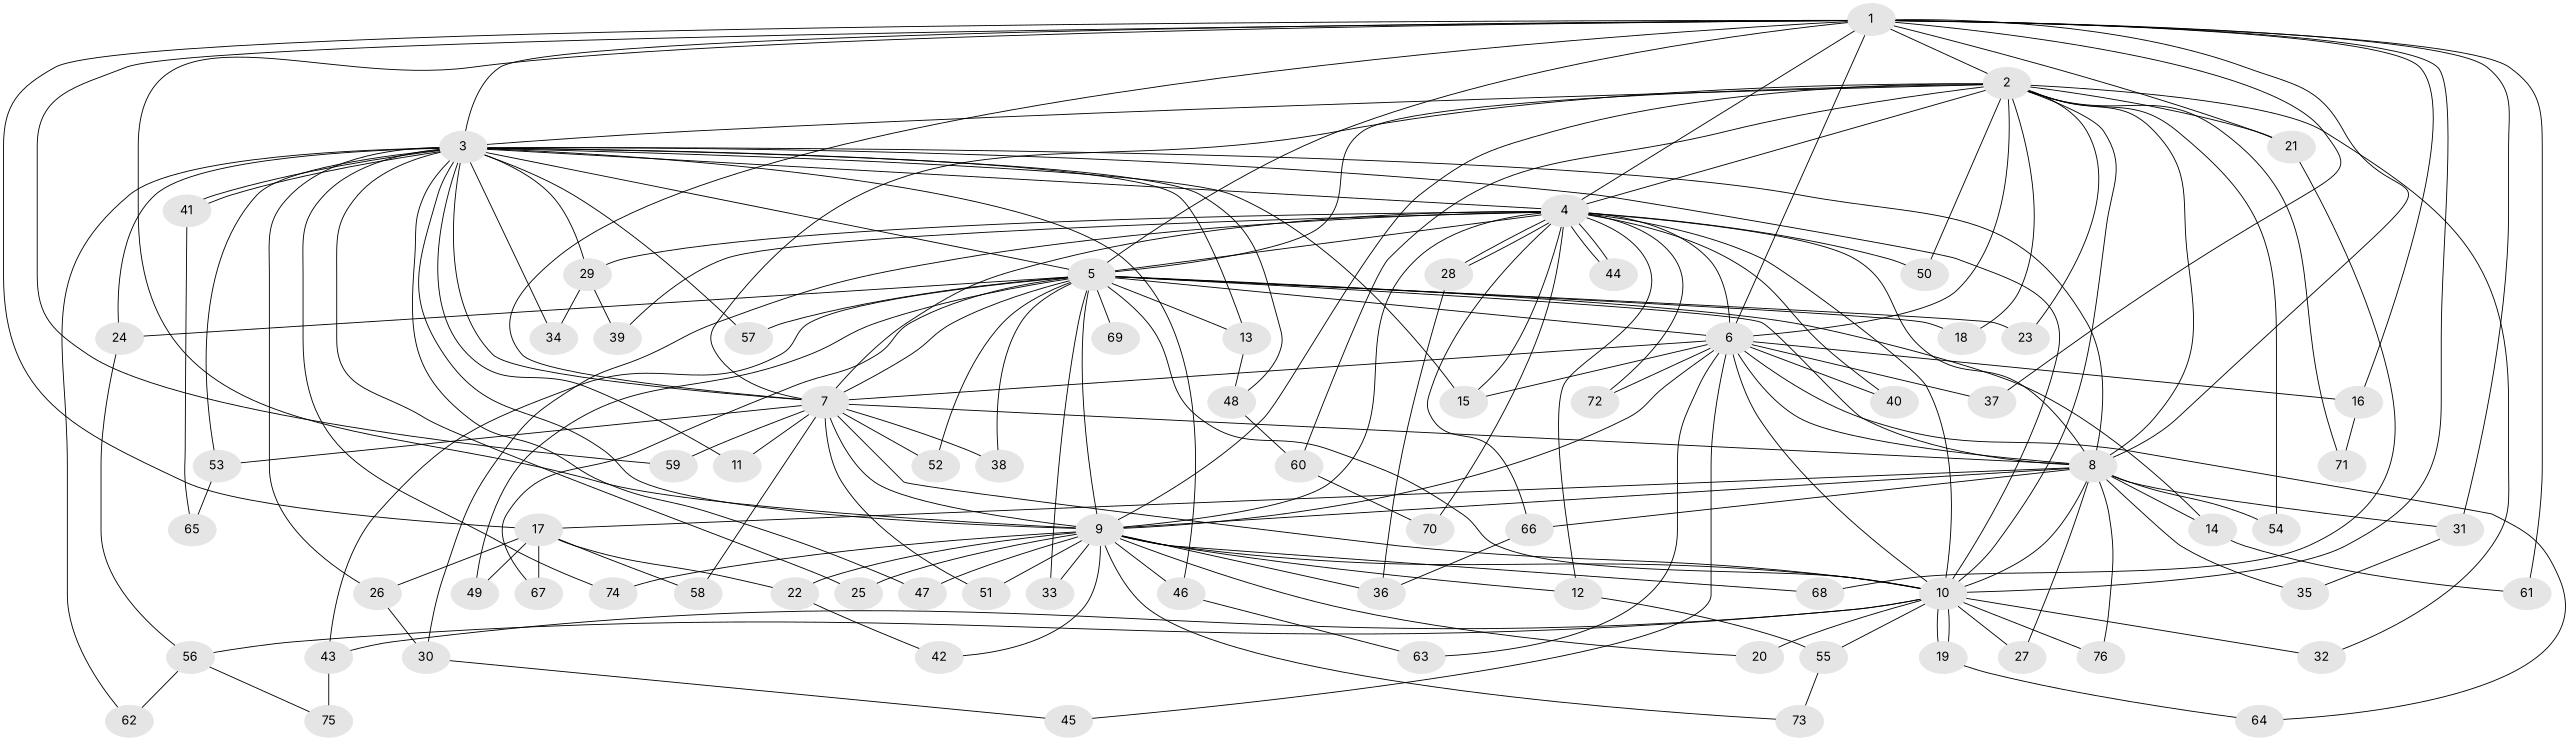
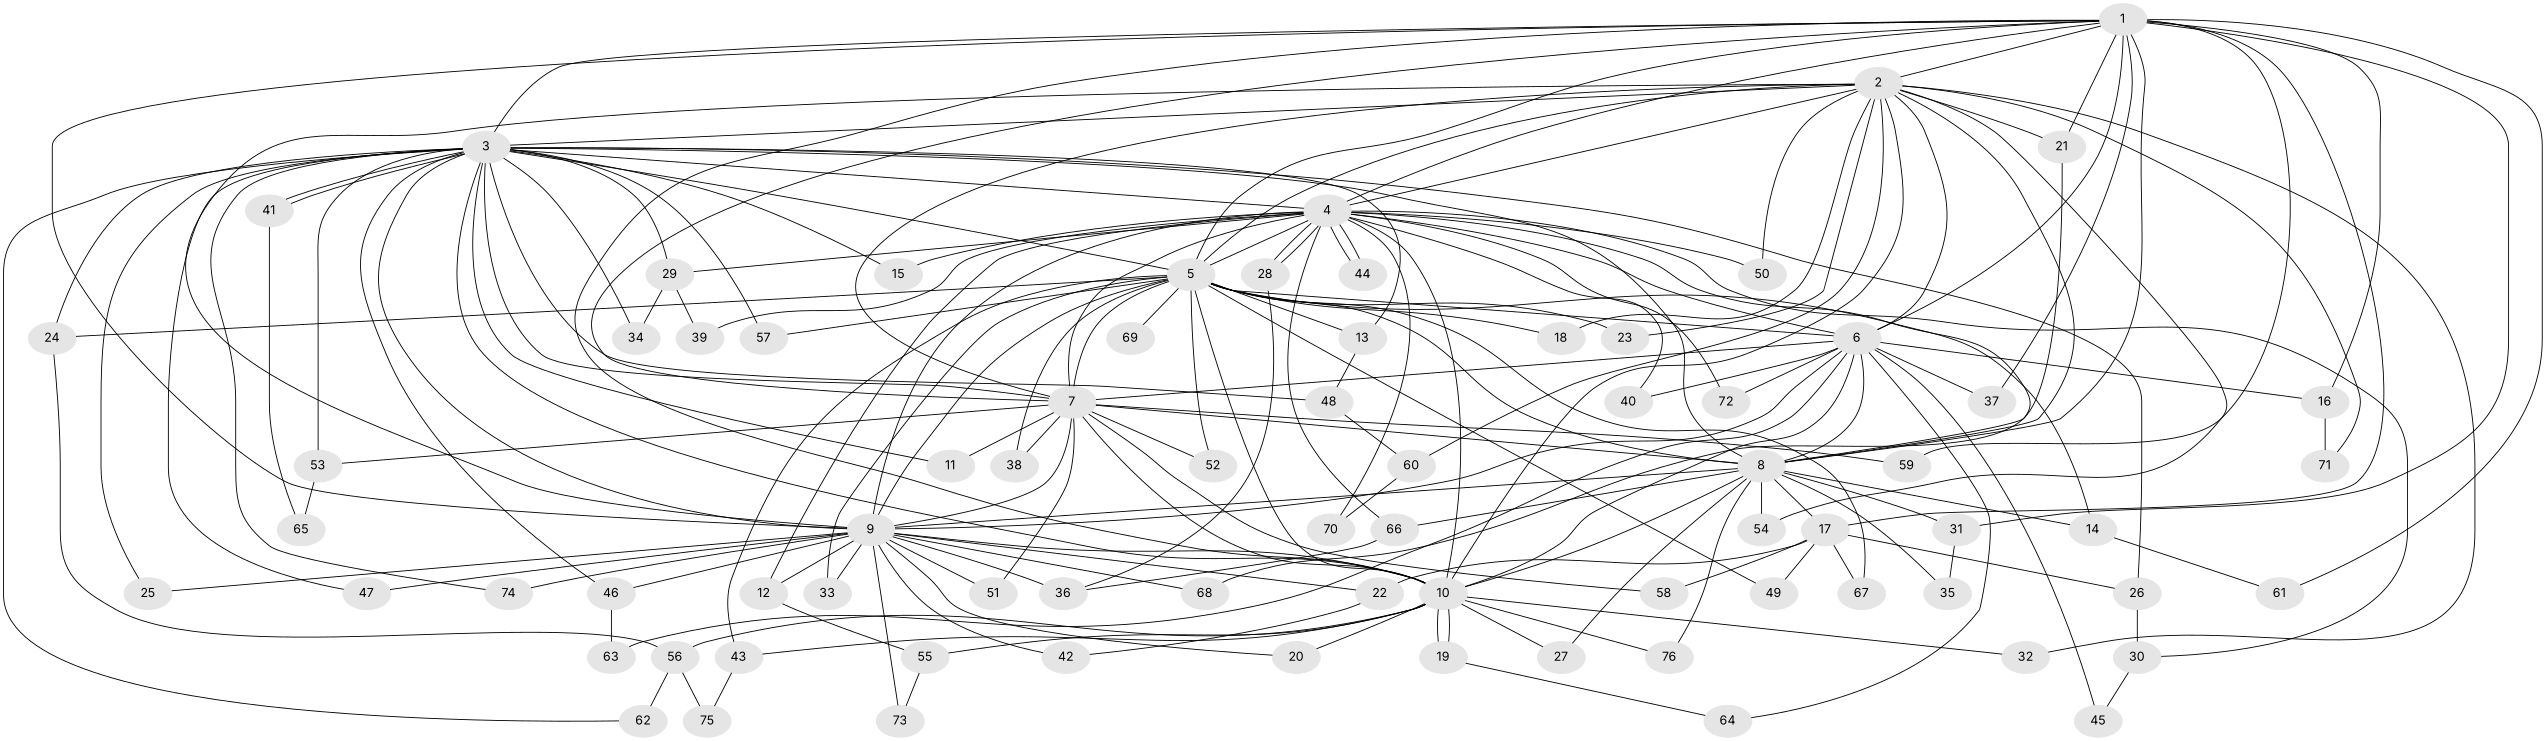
edge "6" -- "15": removed
